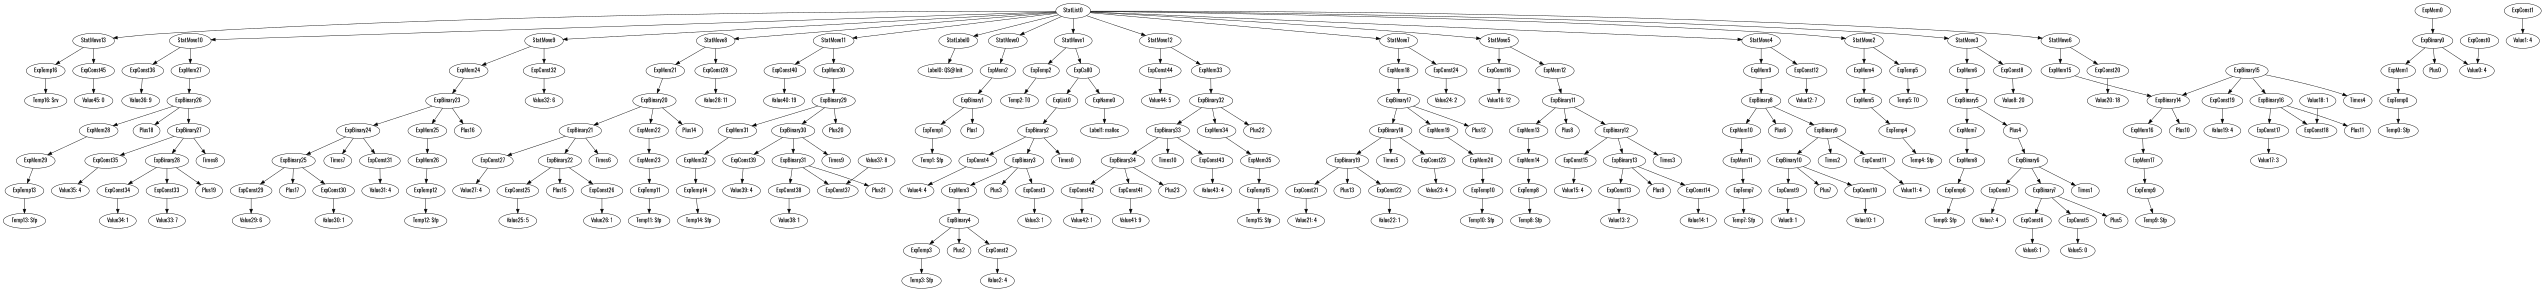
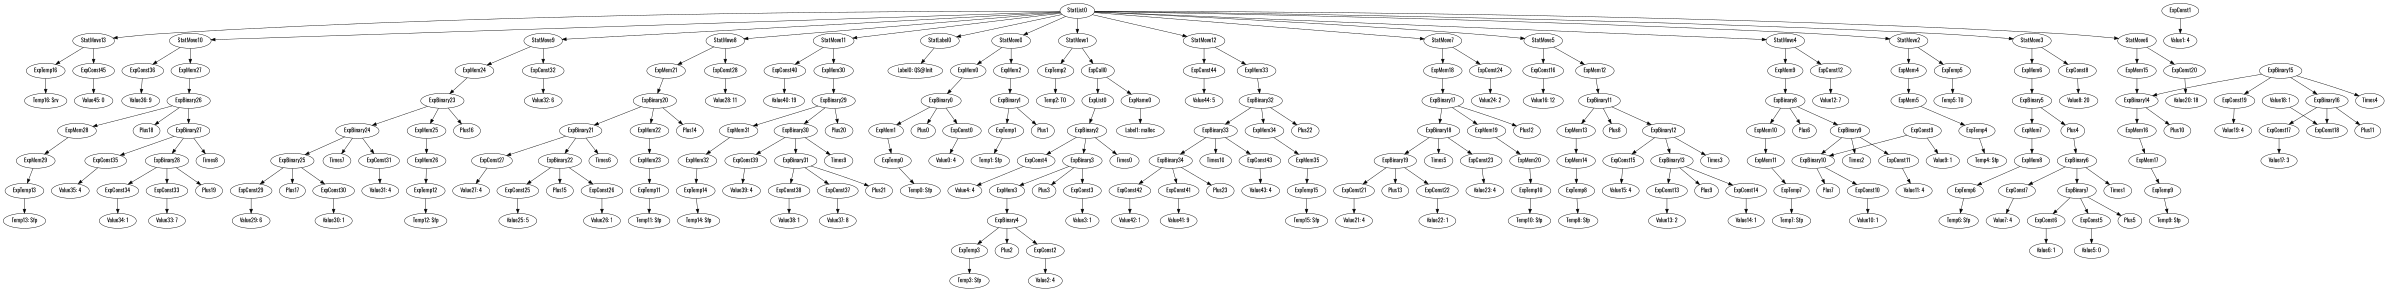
edge "StatMove0" -> "ExpMem0": added
edge "ExpBinary0" -> "Value0: 4": now "ExpBinary0" -> "ExpConst0"
edge "ExpBinary10" -> "ExpConst9": reversed
edge "Value37: 8" -> "ExpConst37": reversed
